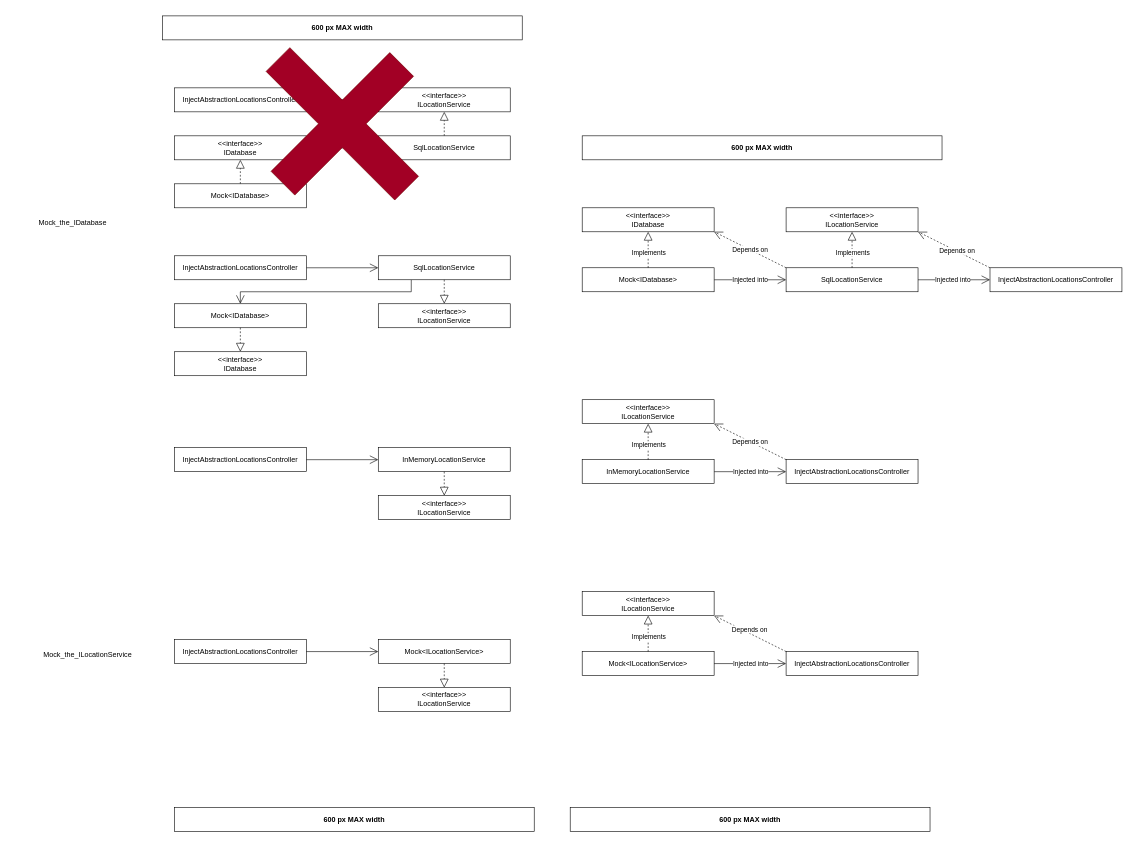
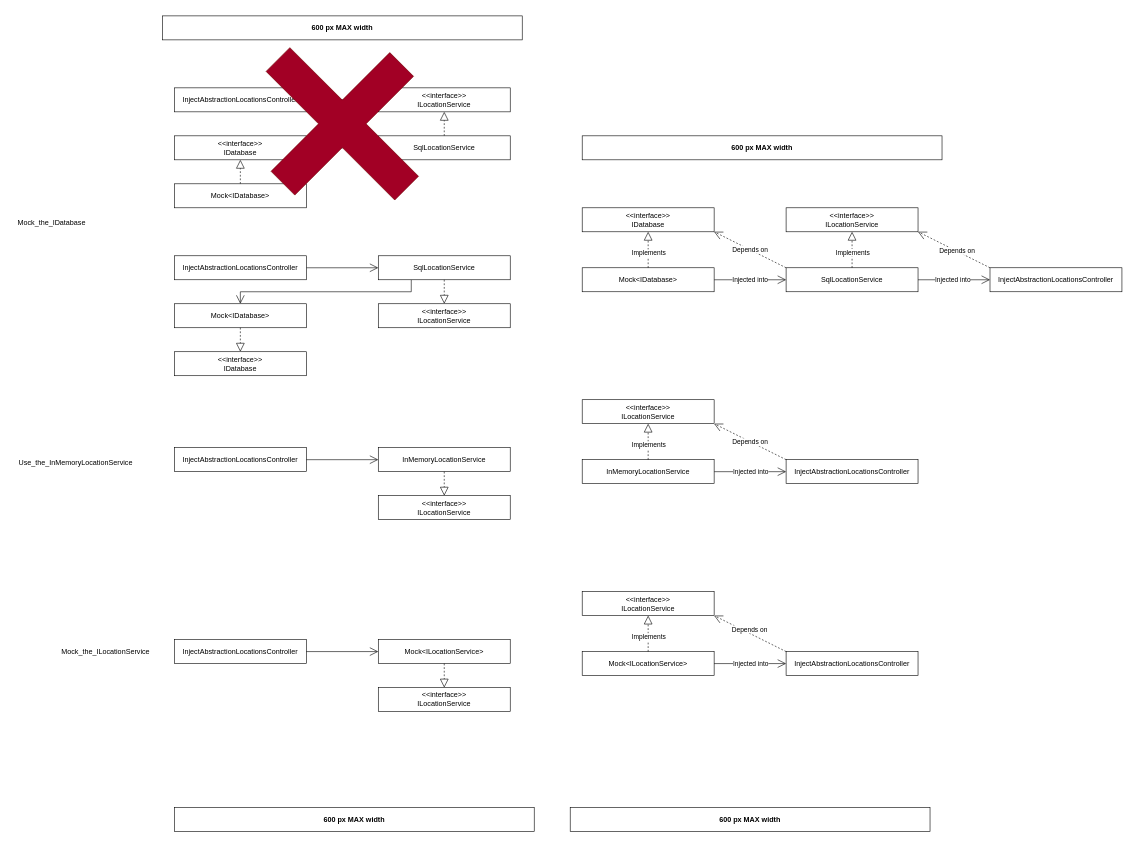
node "Mock_the_IDatabase": moved (72, 223) -> (51, 223)
node "Use_the_InMemoryLocationService": added
node "Mock_the_ILocationService": moved (87, 655) -> (105, 652)
